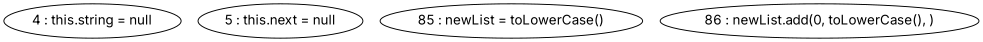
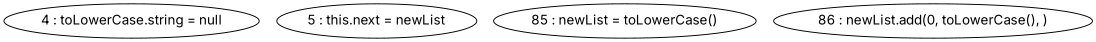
node "4 : this.string = null": label "4 : this.string = null" -> "4 : toLowerCase.string = null"
node "5 : this.next = null": label "5 : this.next = null" -> "5 : this.next = newList"
